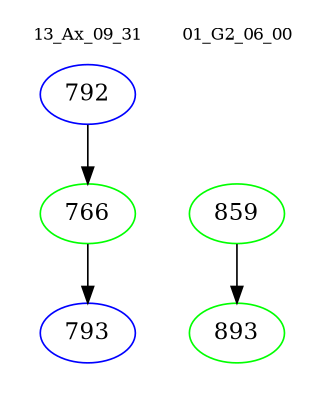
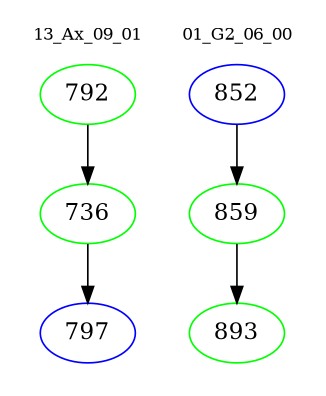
cluster "13_Ax_09_31": label "13_Ax_09_31" -> "13_Ax_09_01"
node "792": color blue -> green
node "852": added
node "766": label "766" -> "736"
node "793": label "793" -> "797"
